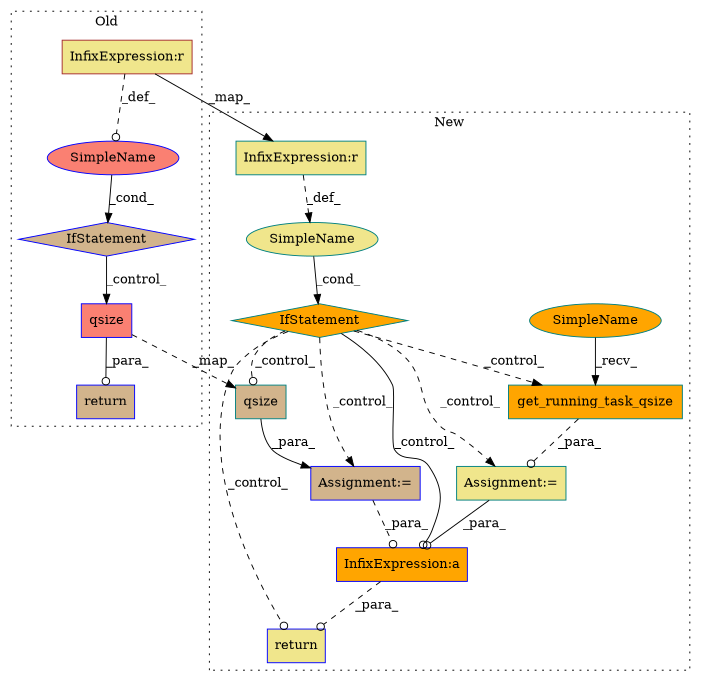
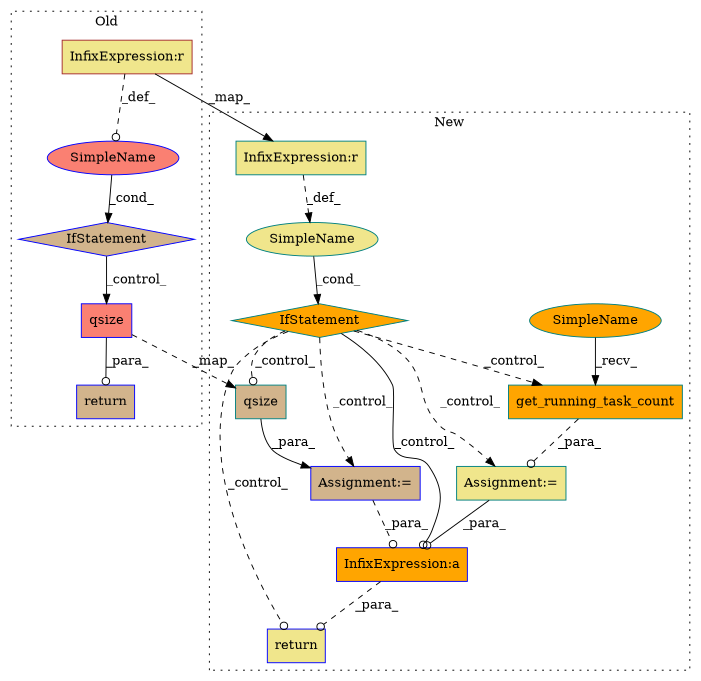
node "get_running_task_qsize": label "get_running_task_qsize" -> "get_running_task_count"
